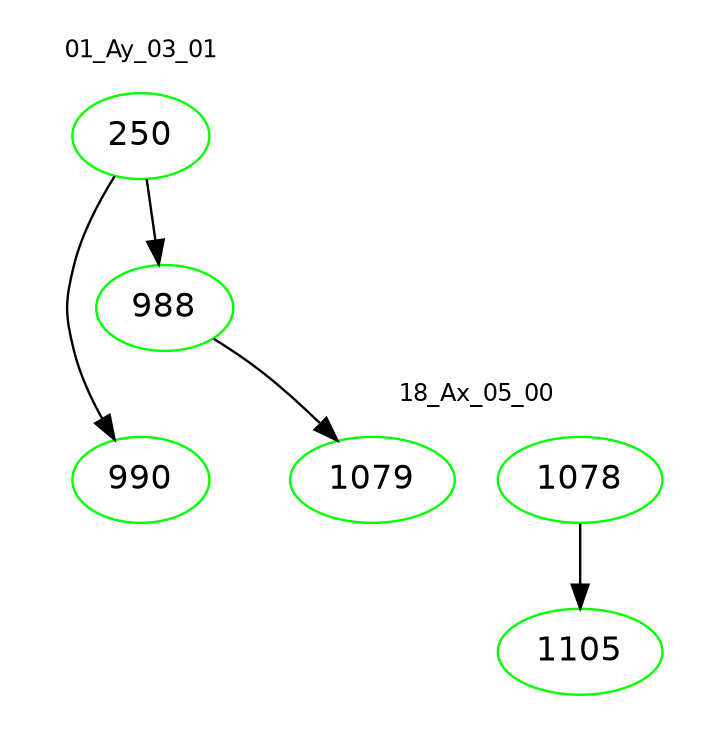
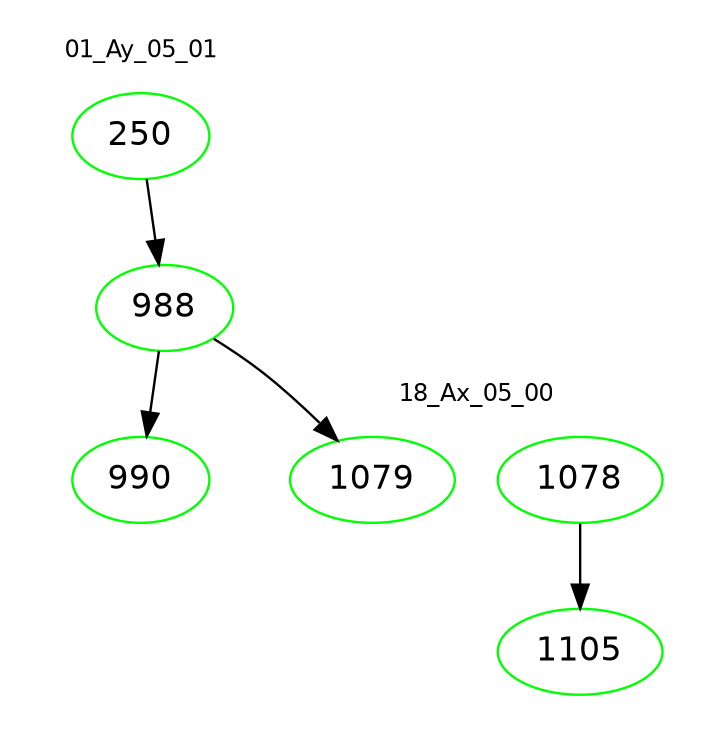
cluster "01_Ay_03_01": label "01_Ay_03_01" -> "01_Ay_05_01"
edge "250" -> "990": now "988" -> "990"
